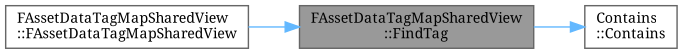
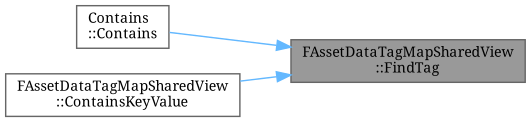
node "FAssetDataTagMapSharedView ::FAssetDataTagMapSharedView": label "FAssetDataTagMapSharedView ::FAssetDataTagMapSharedView" -> "FAssetDataTagMapSharedView ::ContainsKeyValue"
edge "FAssetDataTagMapSharedView ::FindTag" -> "Contains ::Contains": reversed
